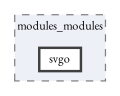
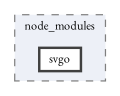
cluster "modules_modules": label "modules_modules" -> "node_modules"
